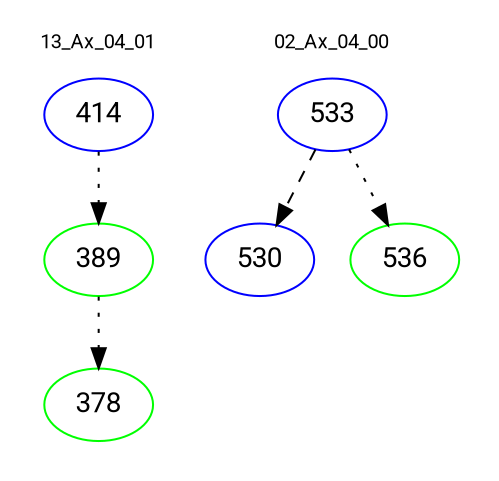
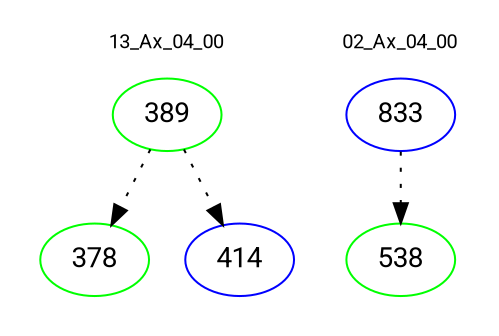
cluster "13_Ax_04_01": label "13_Ax_04_01" -> "13_Ax_04_00"
node "533": label "533" -> "833"
edge "414" -> "389": reversed
node "530": removed
node "536": label "536" -> "538"
